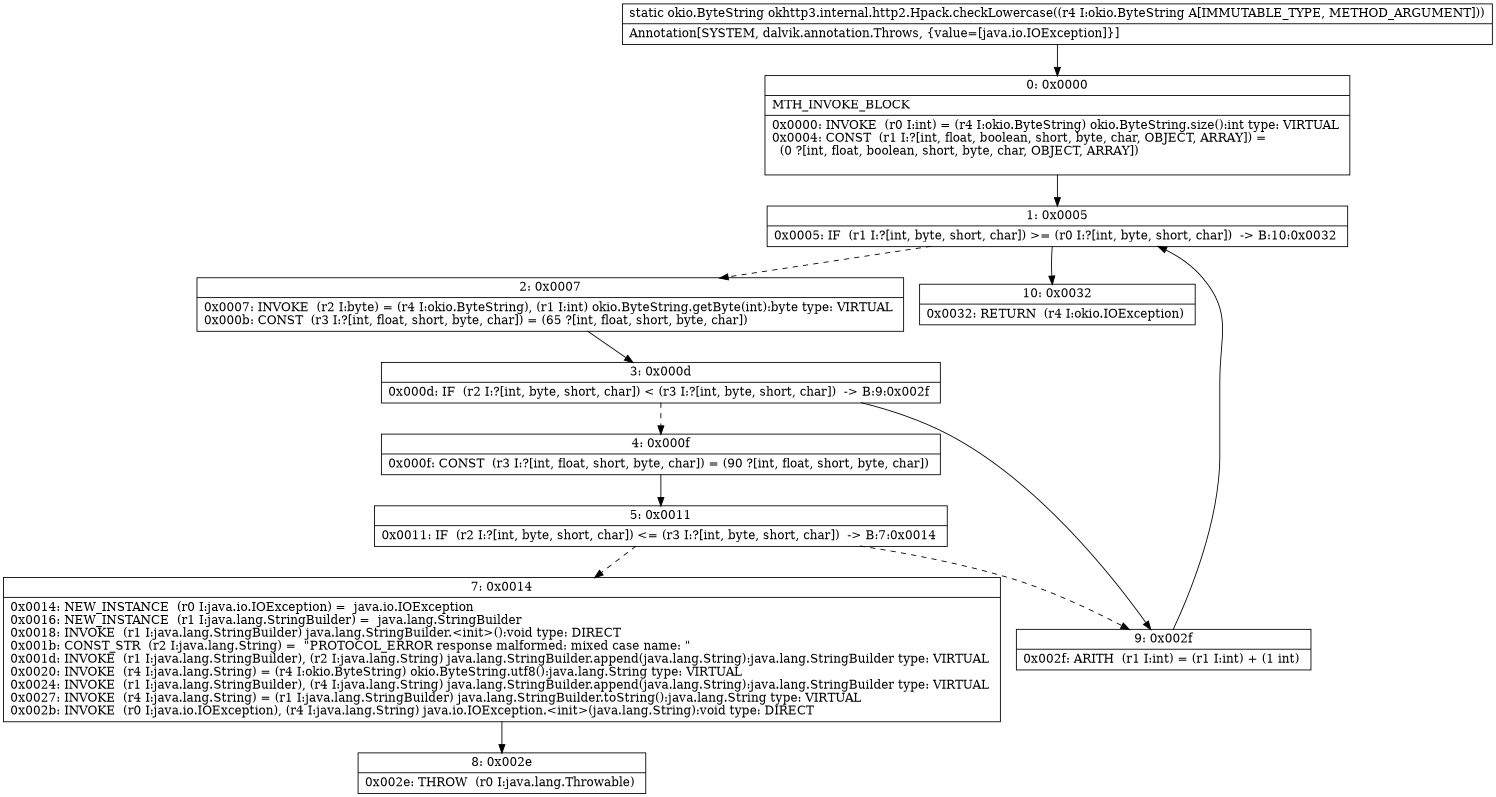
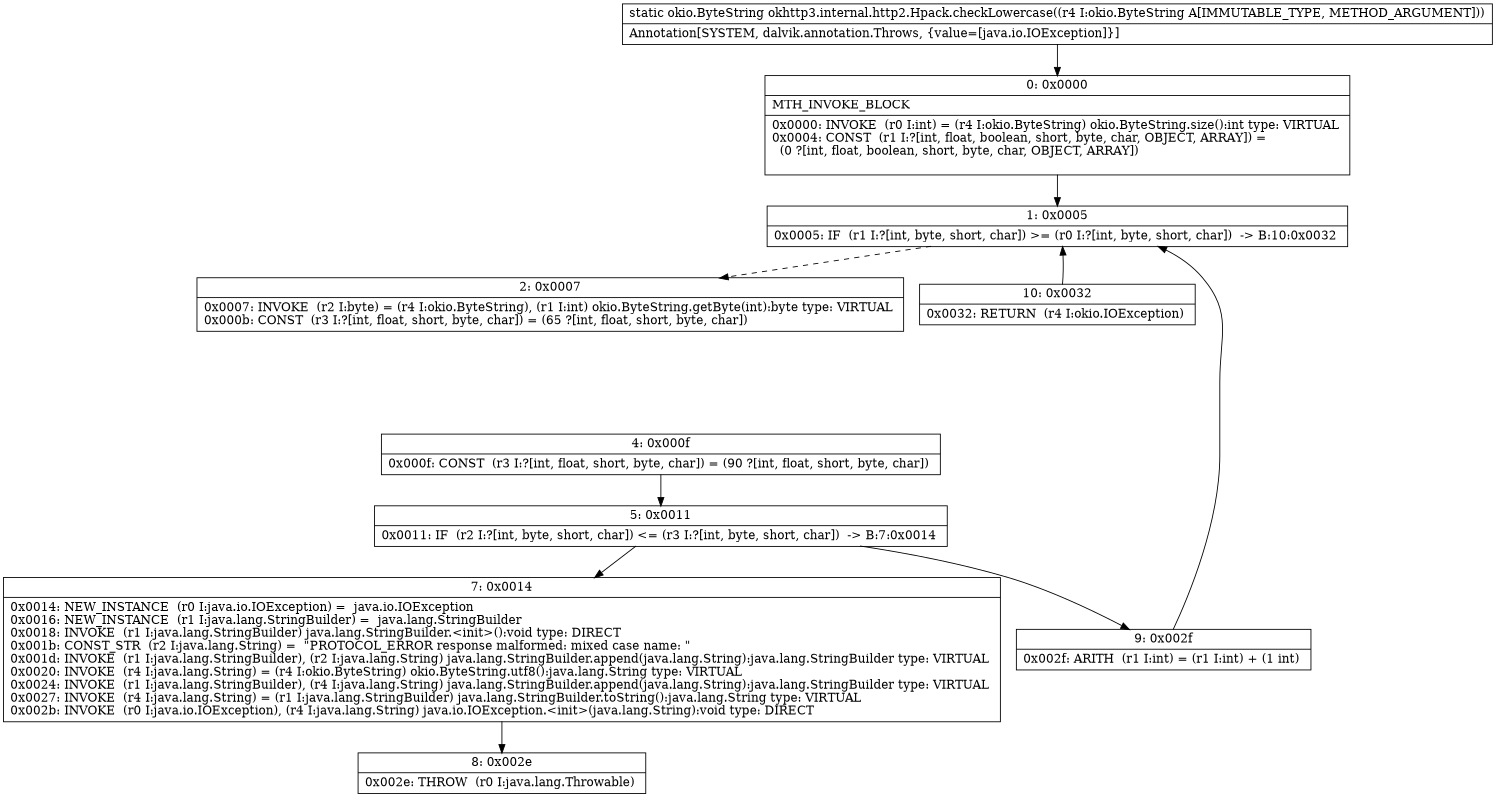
edge "1: 0x0005" -> "10: 0x0032": reversed
node "3: 0x000d": removed
edge "5: 0x0011" -> "7: 0x0014": style dashed -> solid
edge "5: 0x0011" -> "9: 0x002f": style dashed -> solid
